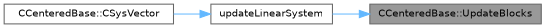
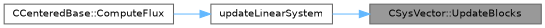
node "CCenteredBase::CSysVector": label "CCenteredBase::CSysVector" -> "CCenteredBase::ComputeFlux"
node "CCenteredBase::UpdateBlocks": label "CCenteredBase::UpdateBlocks" -> "CSysVector::UpdateBlocks"
